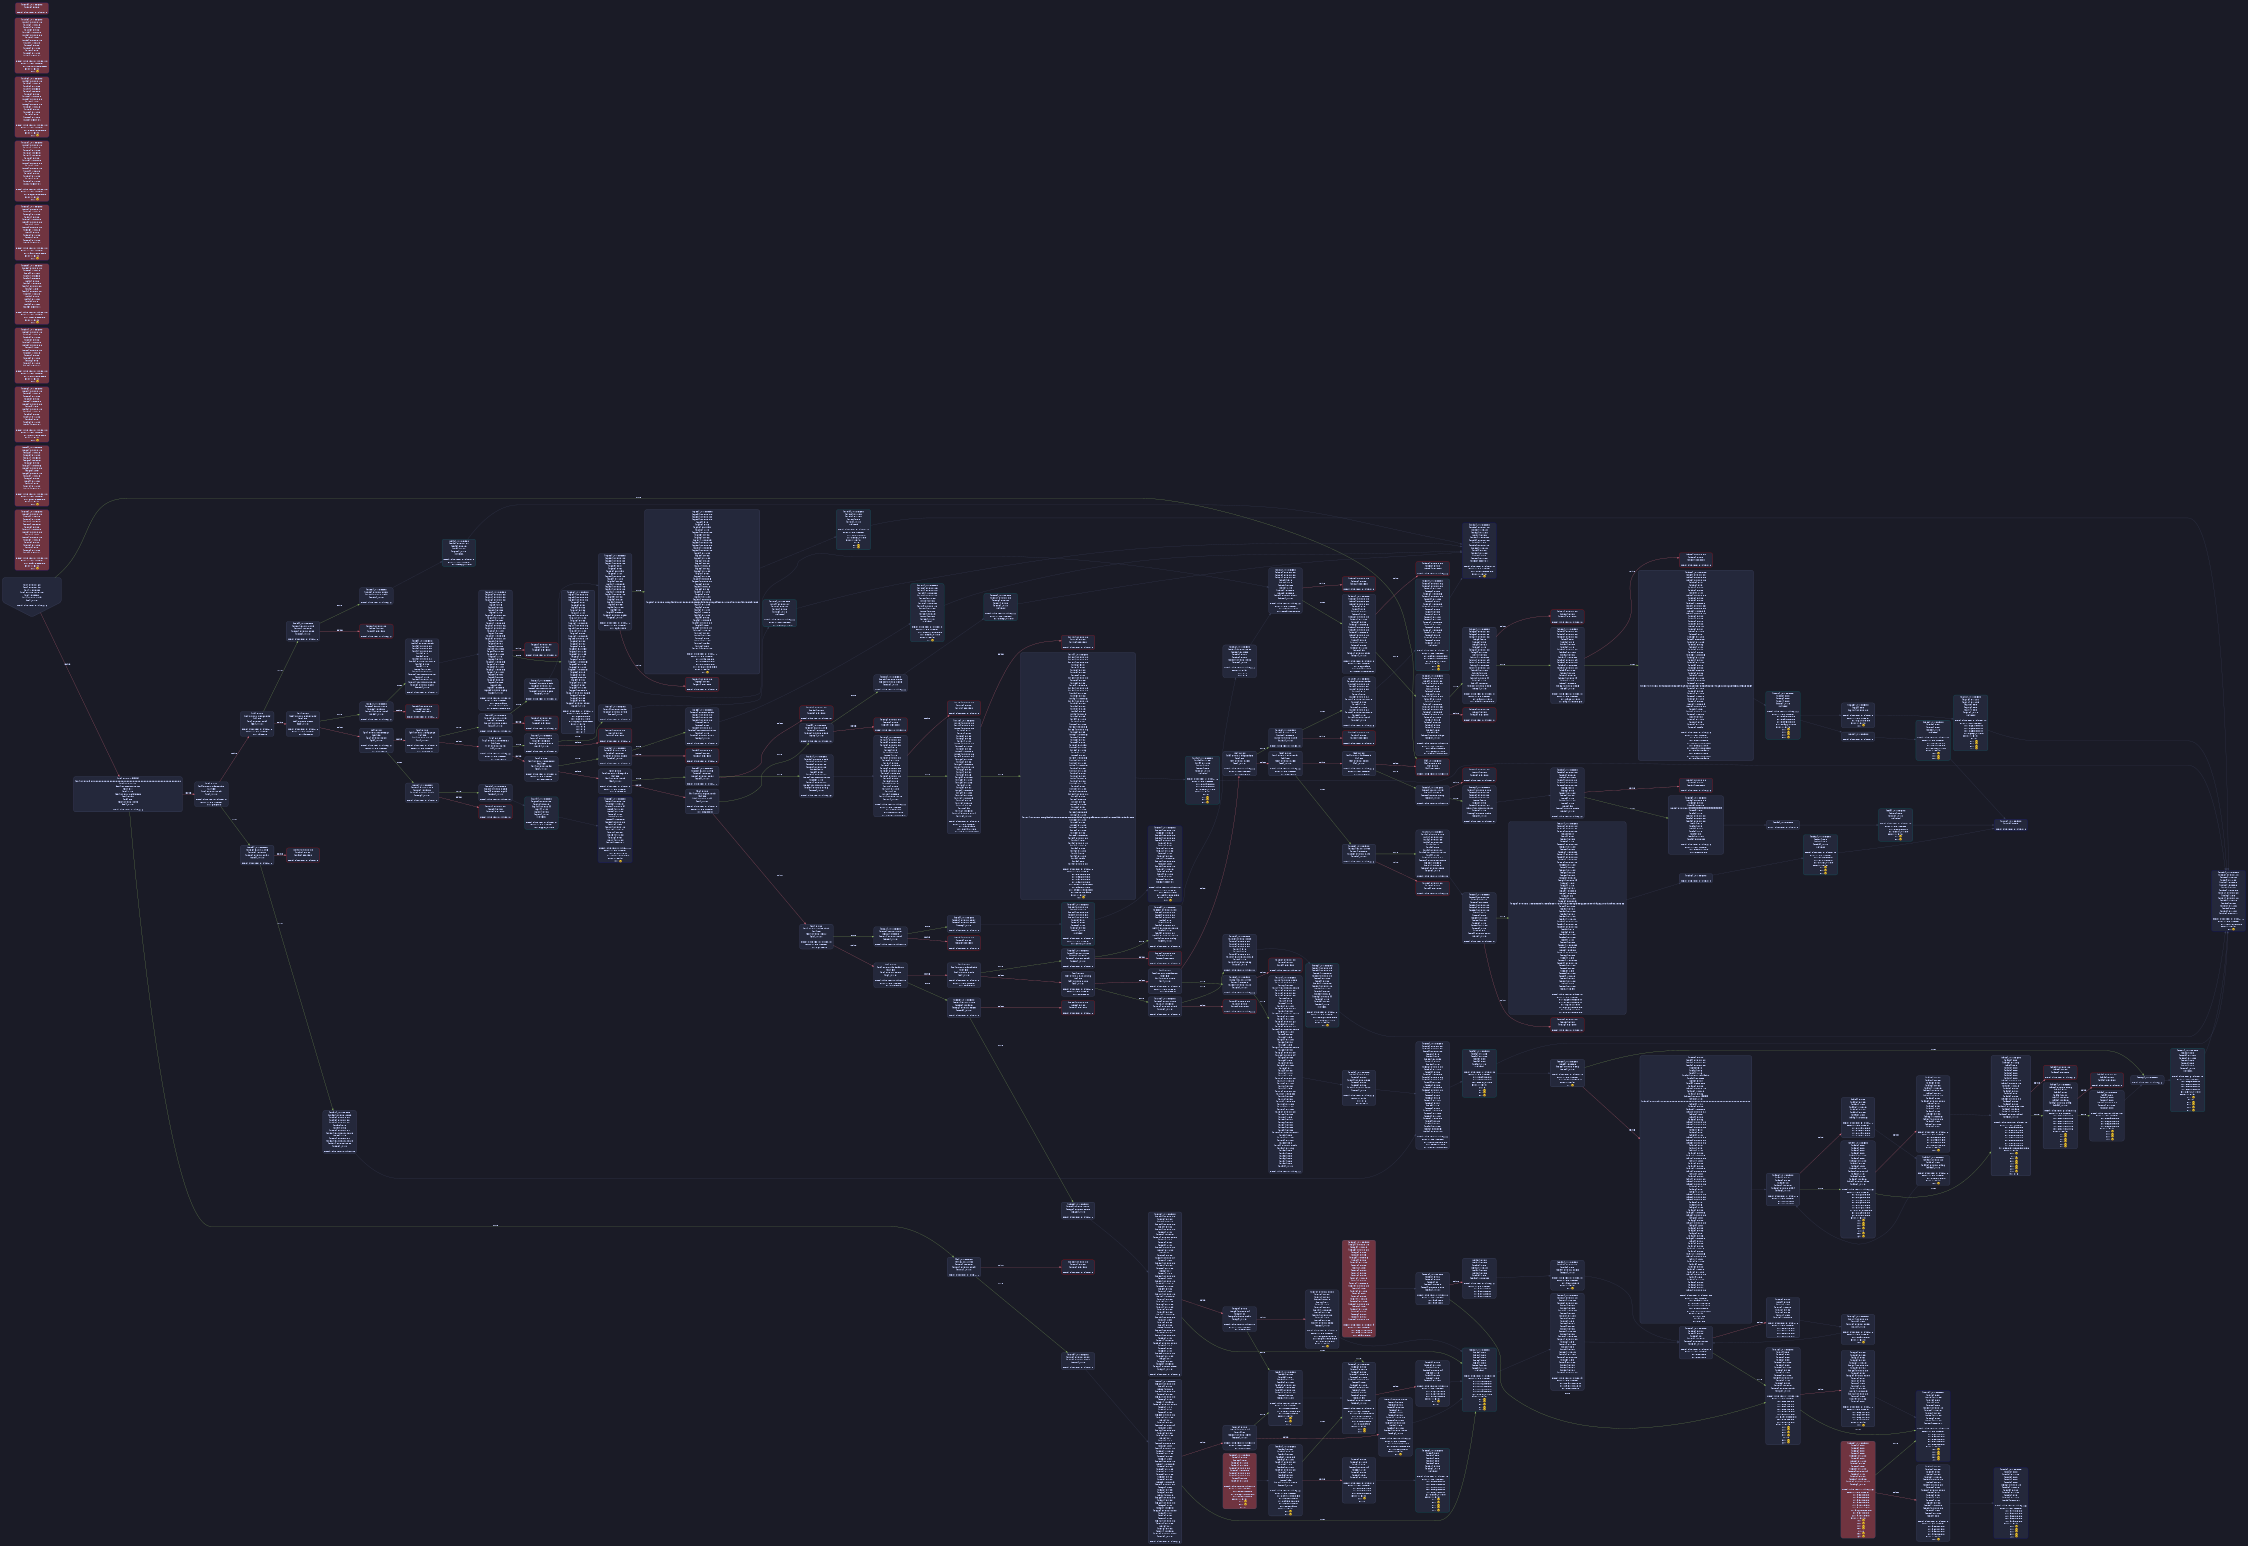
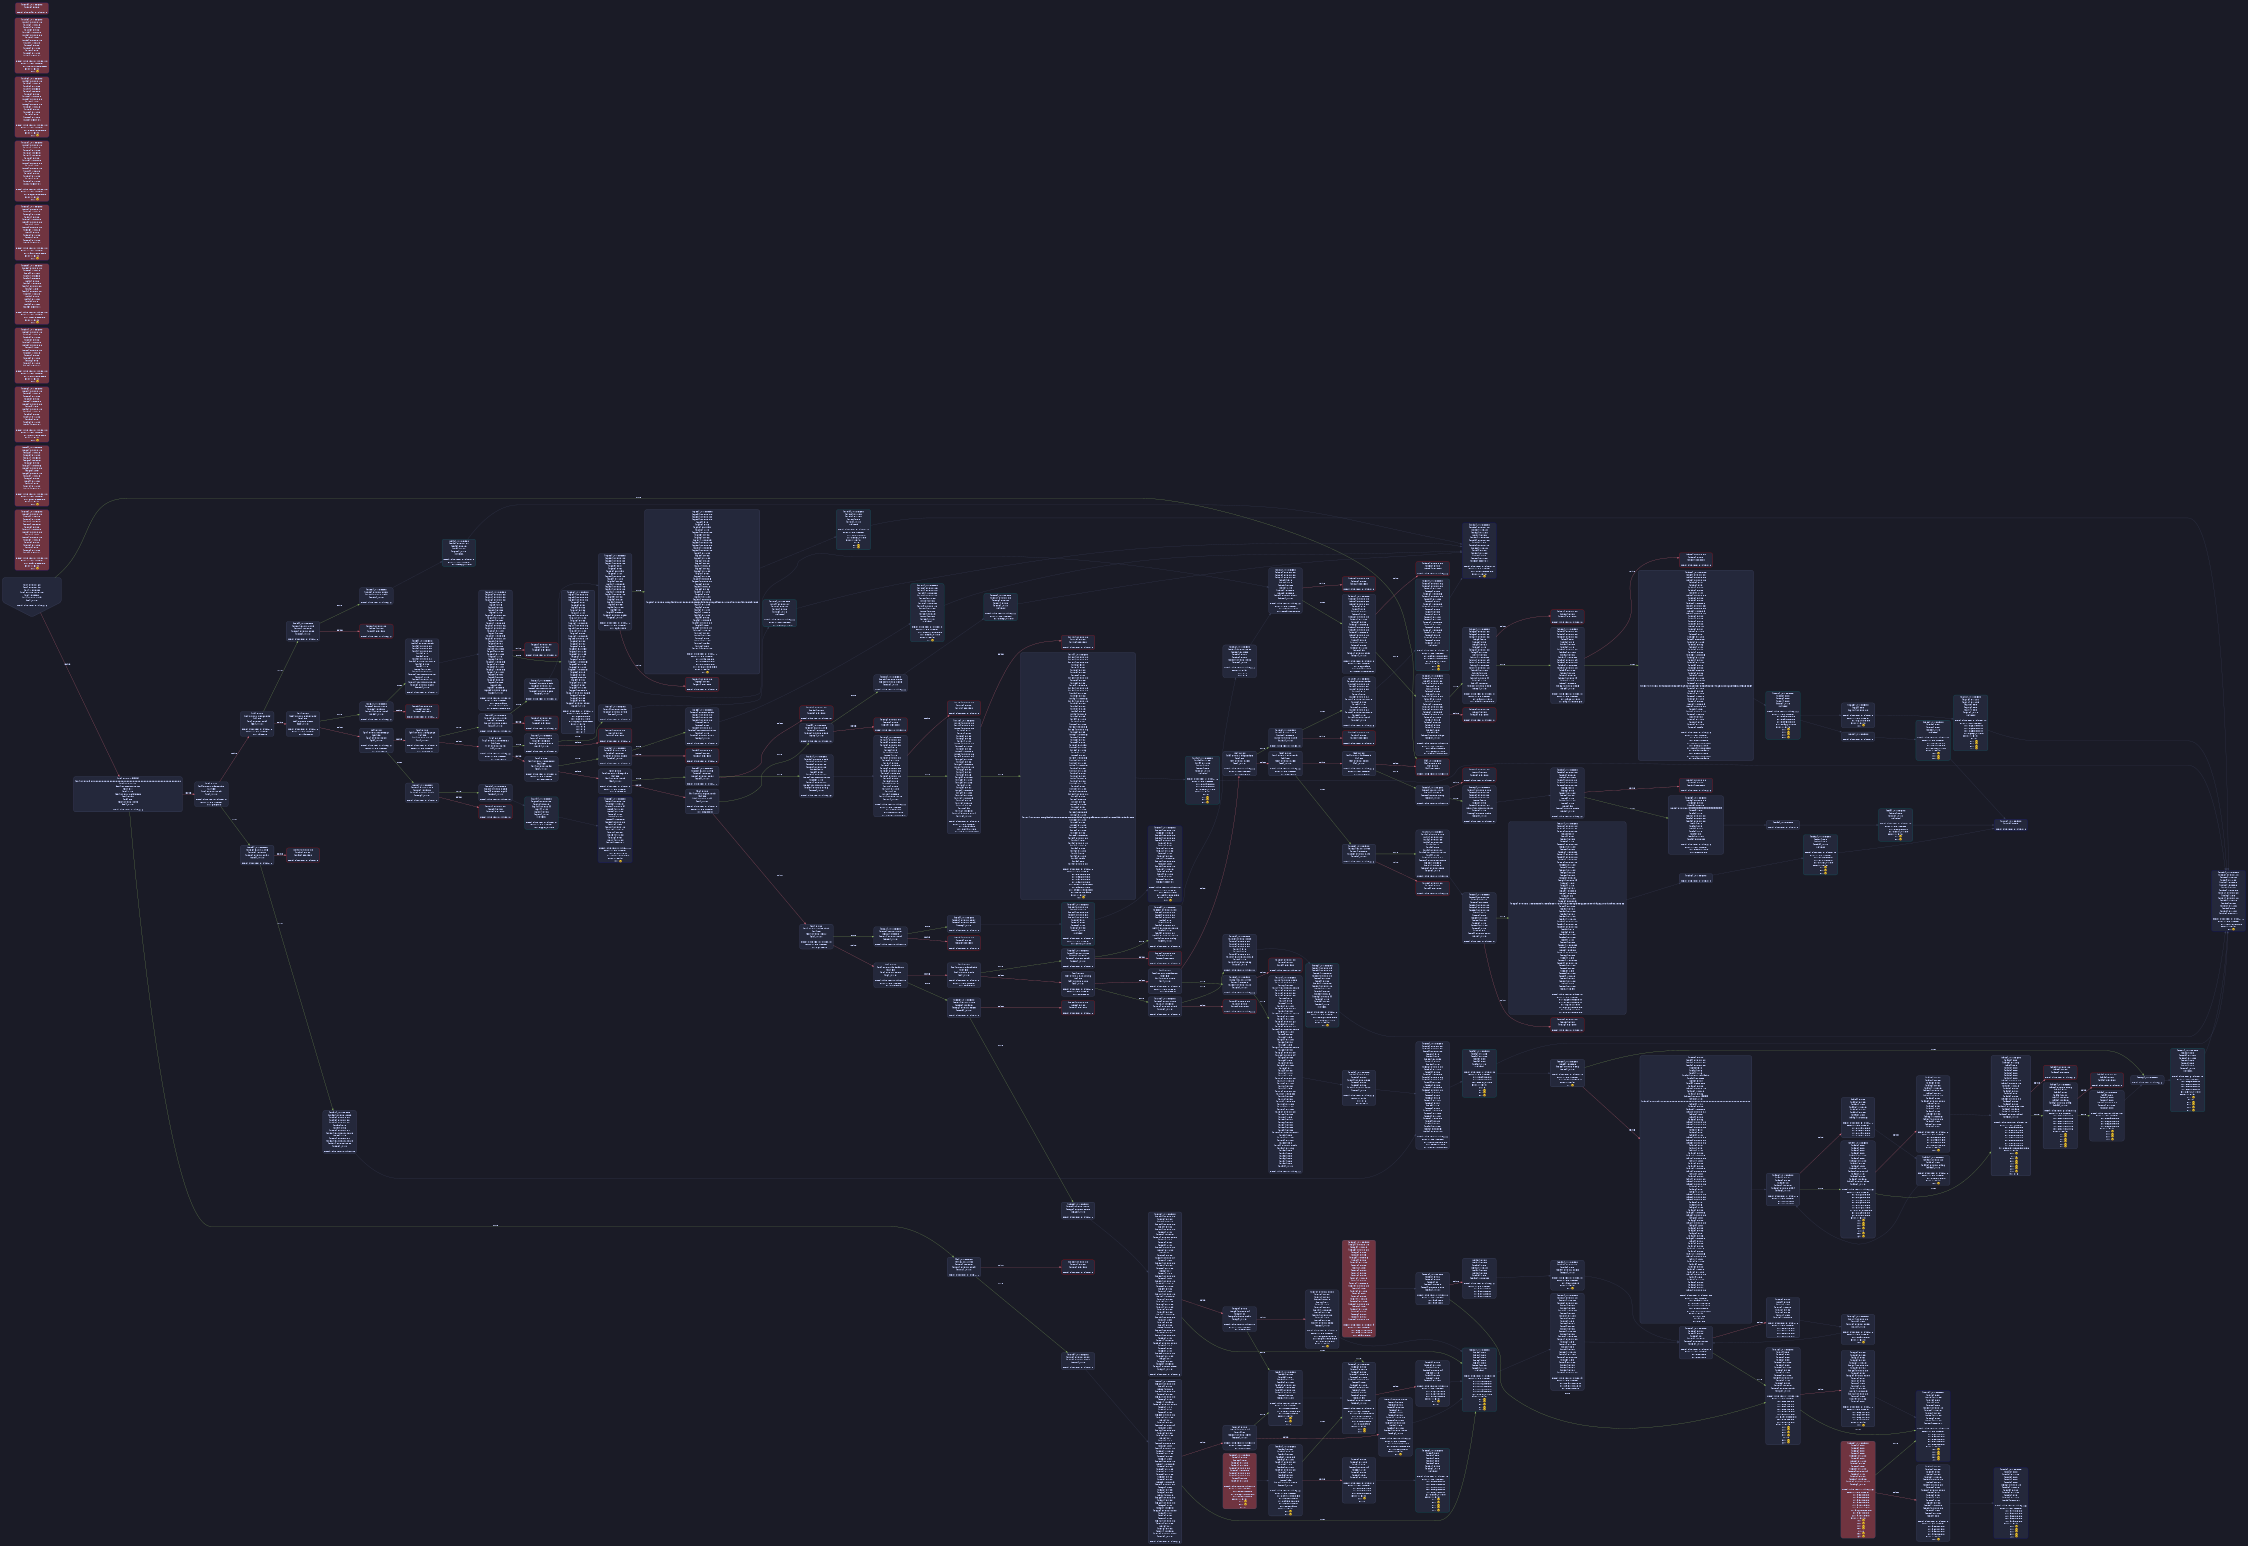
node "[0509] JUMPDEST [050a] STOP Stack size req: 0, sizeΔ: 0": label "[0509] JUMPDEST [050a] STOP Stack size req: 0, sizeΔ: 0" -> "[0509] JUMPDEST [050a] STOP Stack size afb: 0, sizeΔ: 0"
node "[0afe] JUMPDEST Entry size req: 0, sizeΔ: 0": label "[0afe] JUMPDEST Entry size req: 0, sizeΔ: 0" -> "[0afe] JUMPDEST Stack size req: 0, sizeΔ: 0"
